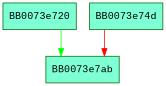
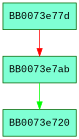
node "BB0073e74d": label "BB0073e74d" -> "BB0073e77d"
edge "BB0073e720" -> "BB0073e7ab": reversed
